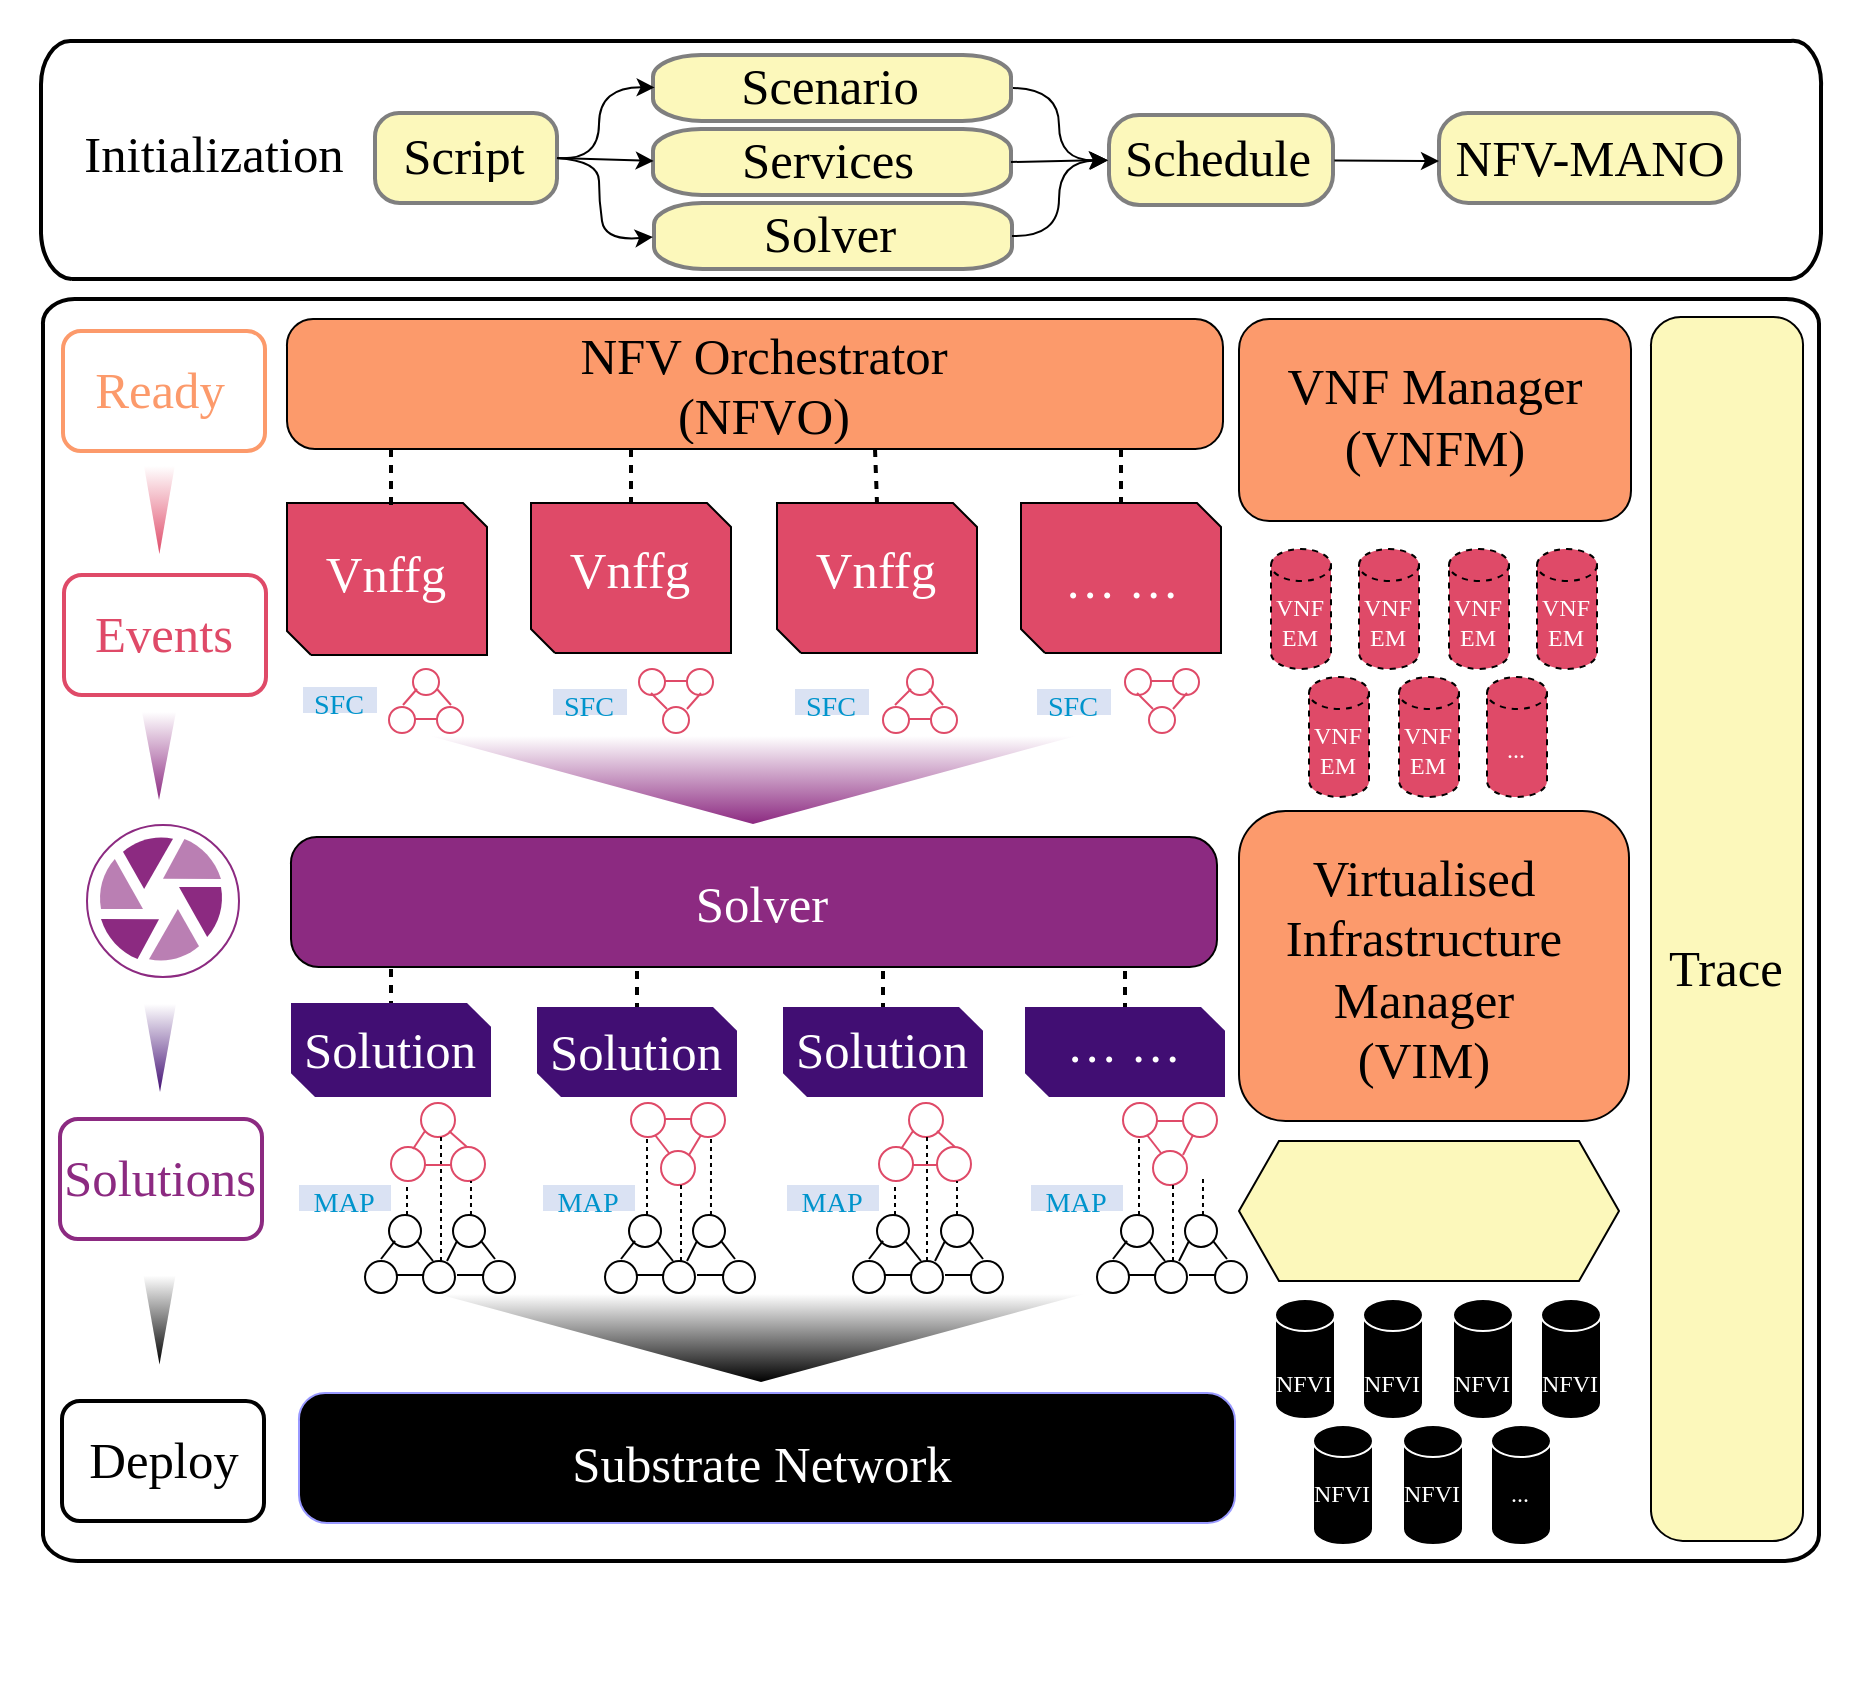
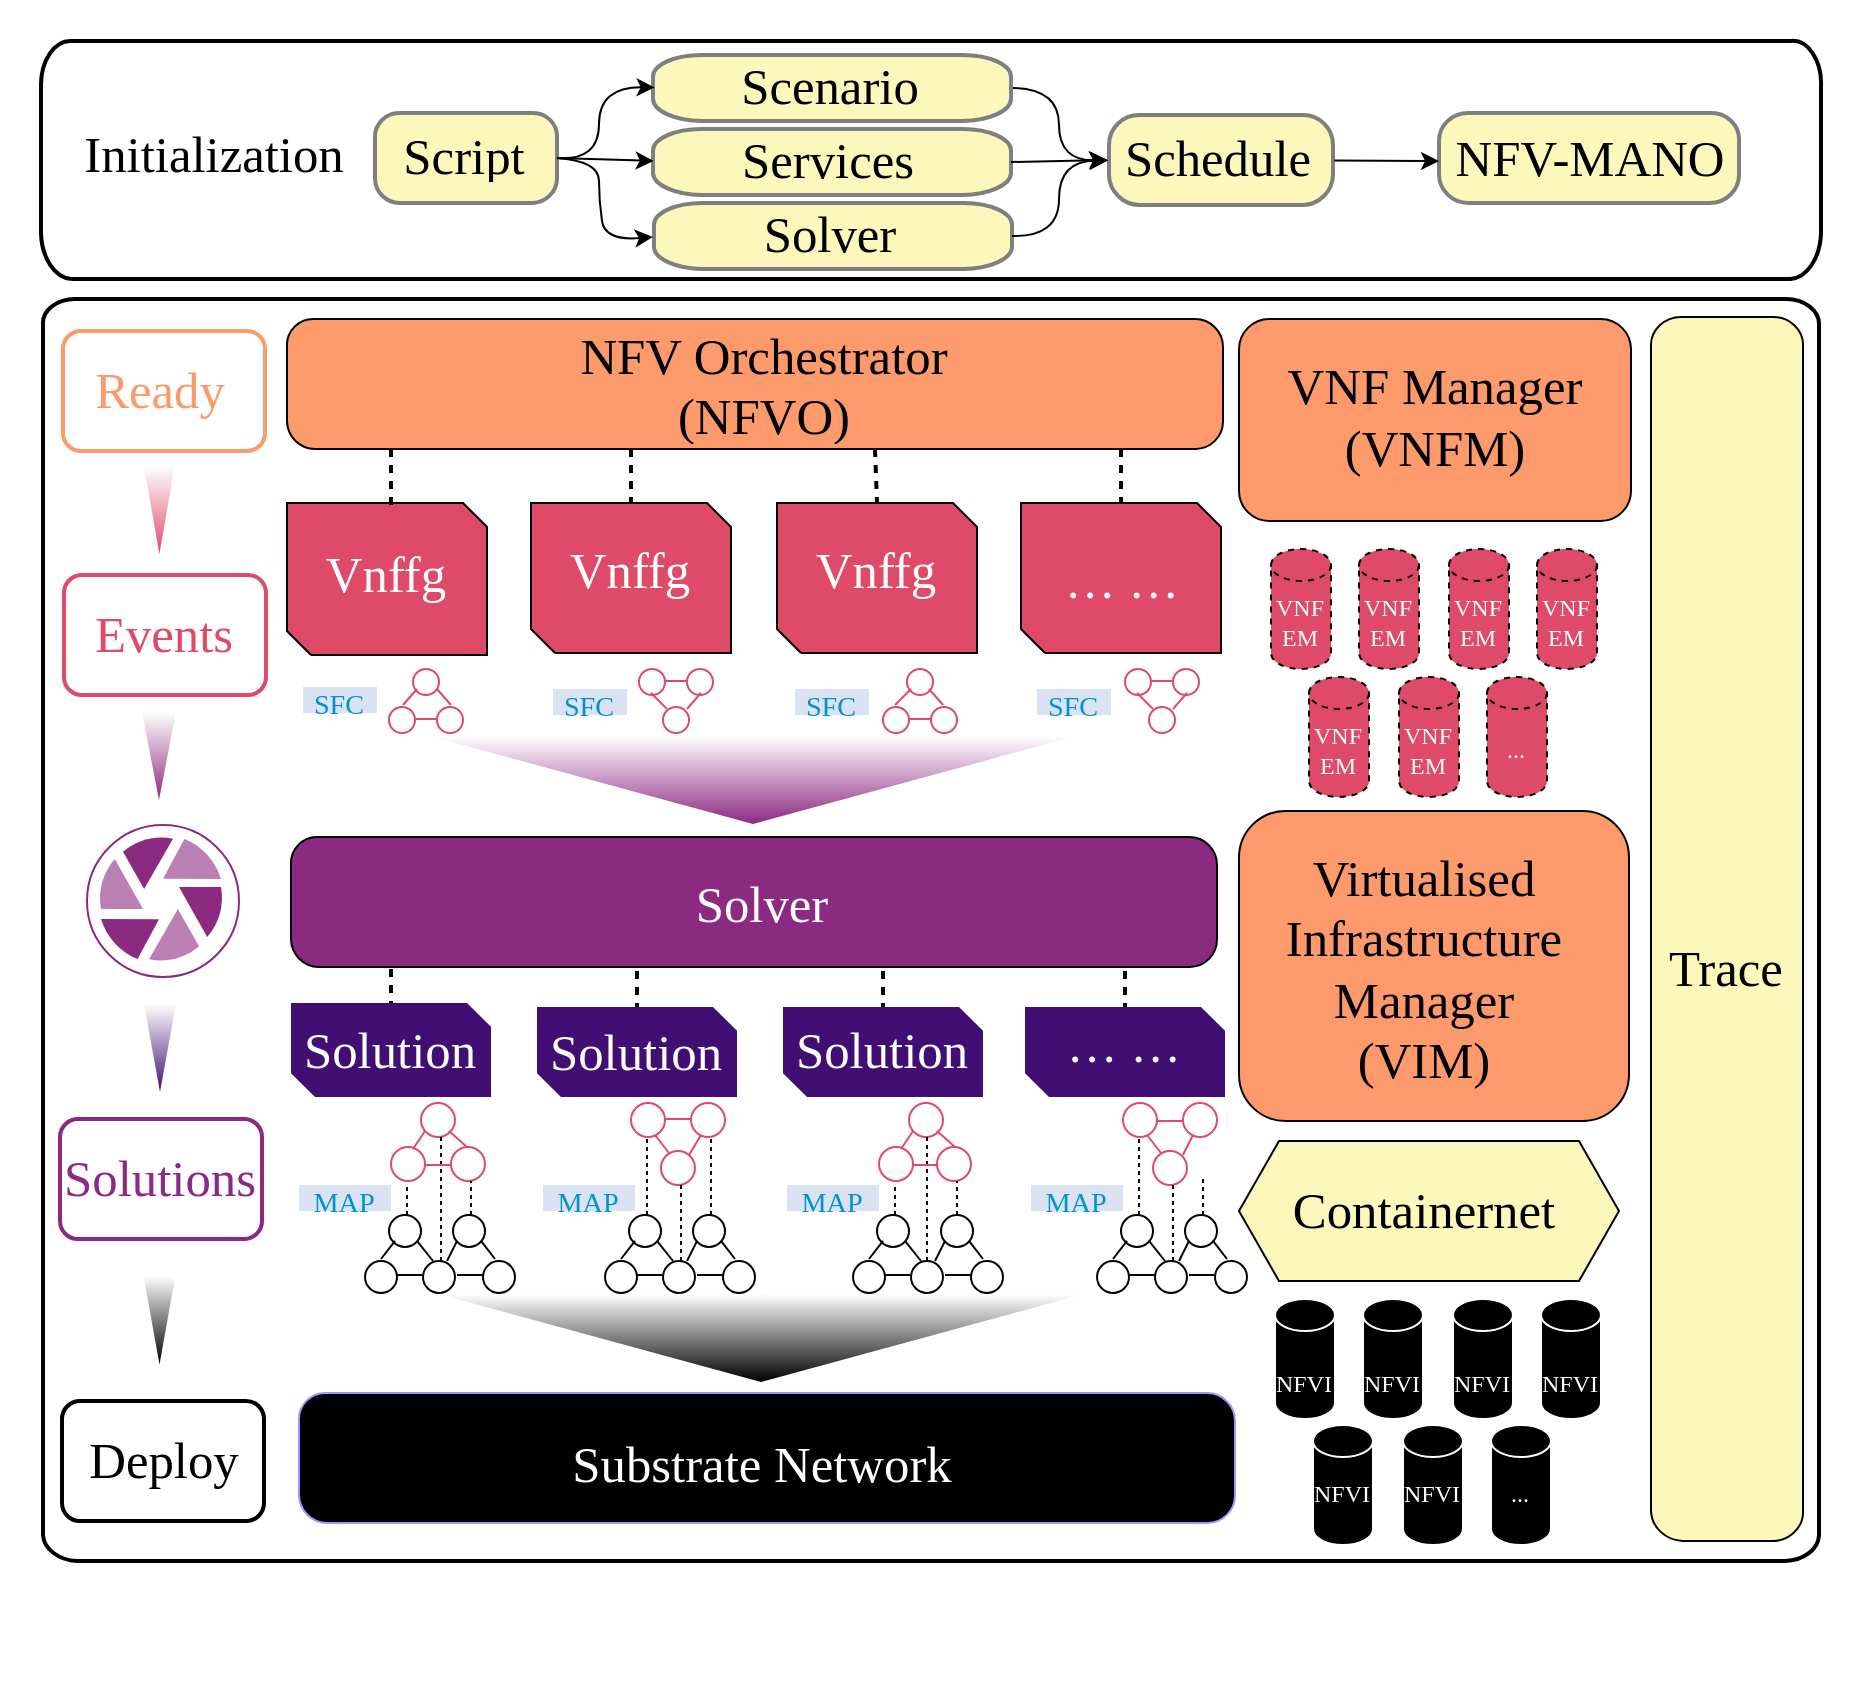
node "Containernet": added
